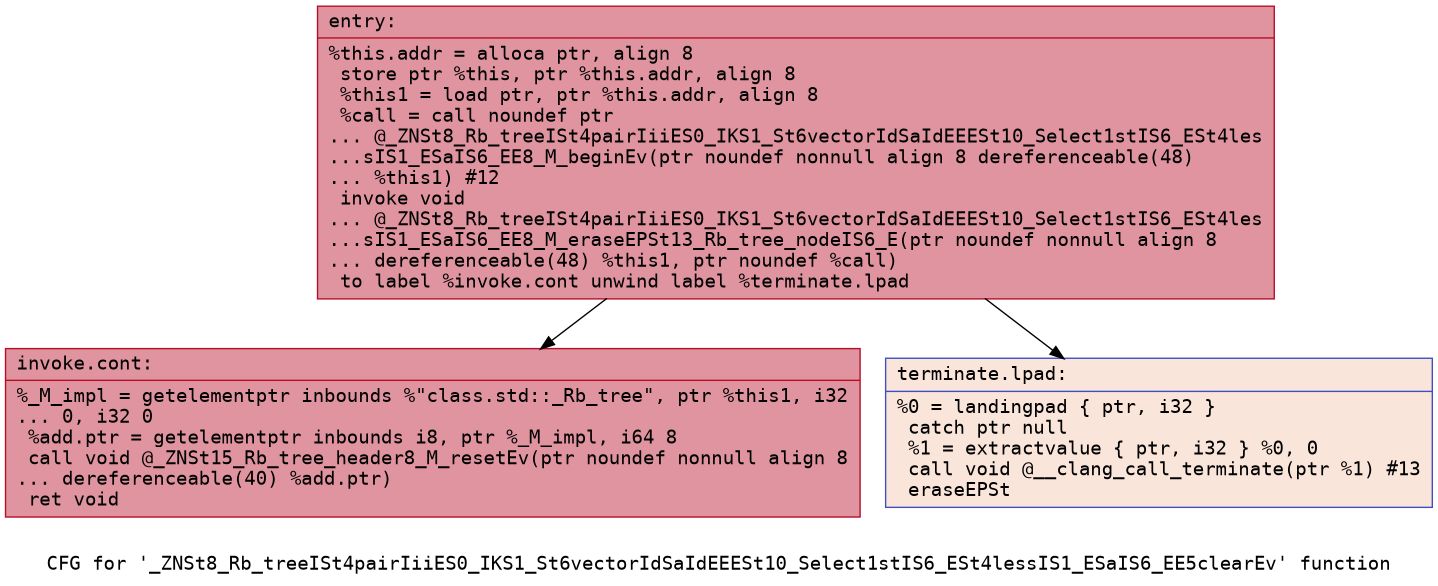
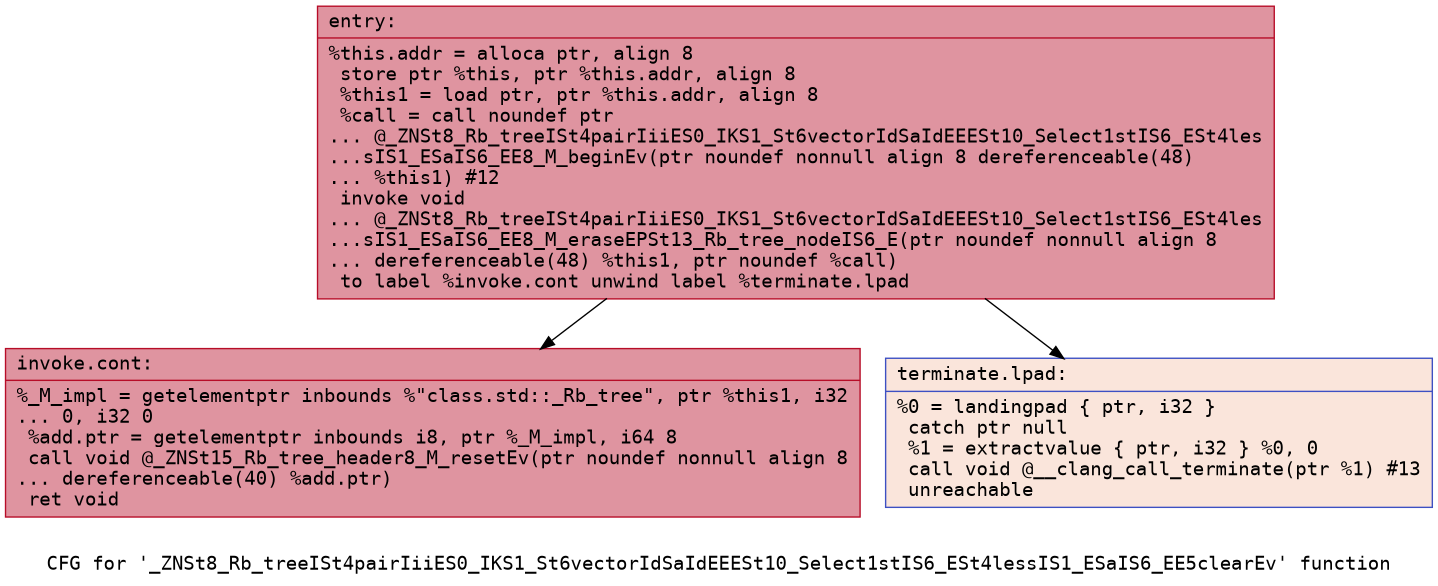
node "terminate.lpad:": text "eraseEPSt" -> "unreachable"
